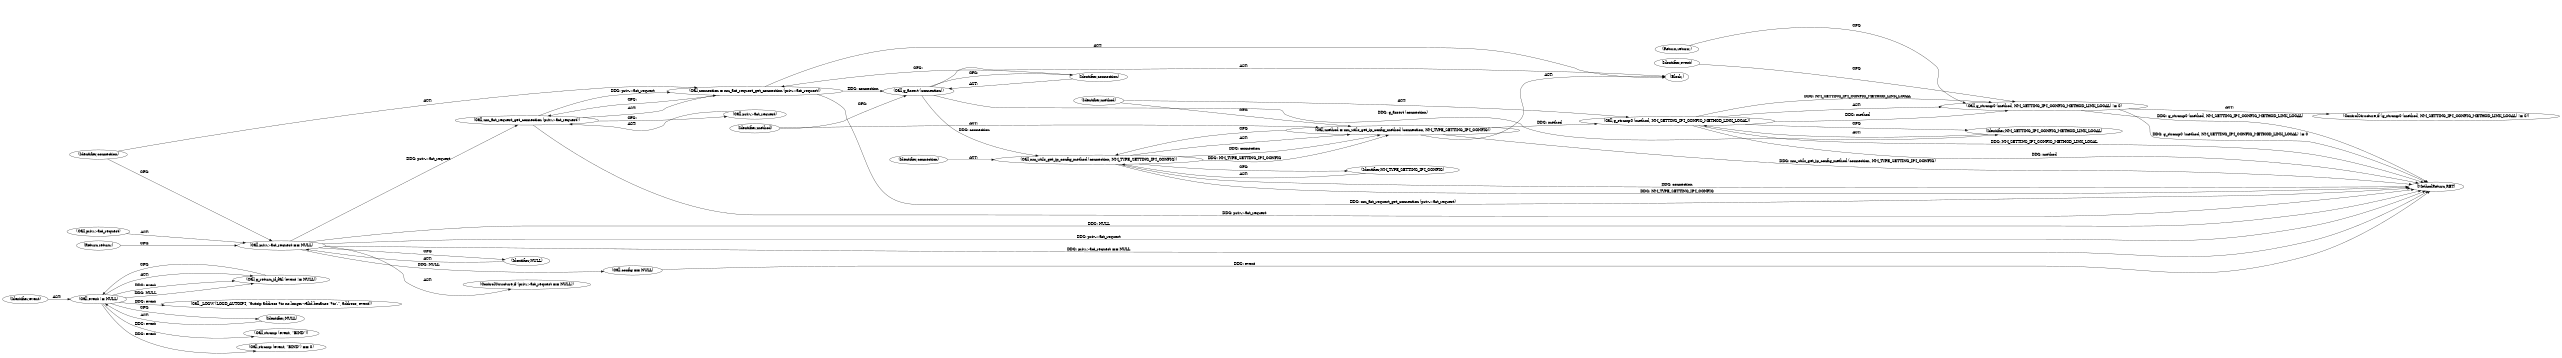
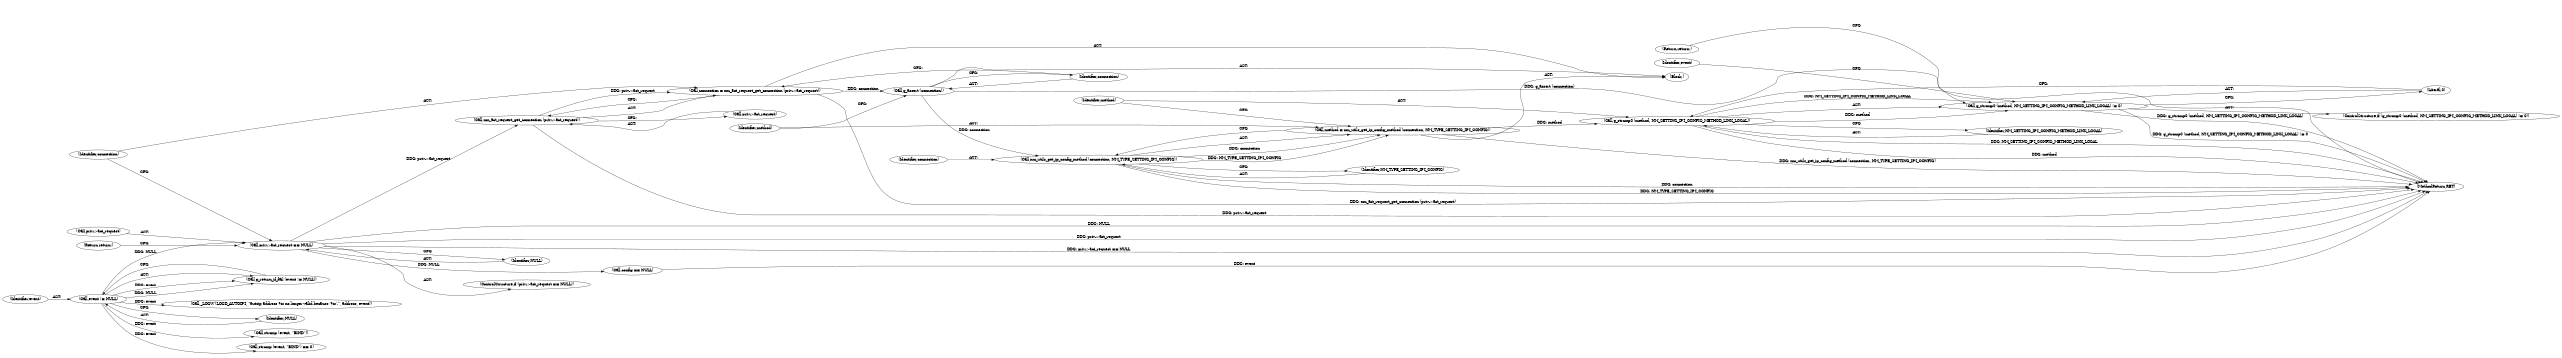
node "(Literal,0)": added
edge "(Call,g_assert (connection))" -> "(Identifier,NM_SETTING_IP4_CONFIG_METHOD_LINK_LOCAL)": now "(Call,g_assert (connection))" -> "(MethodReturn,RET)"
edge "(Call,event != NULL)" -> "(Call,priv->act_request == NULL)": added, label "DDG: NULL"
